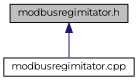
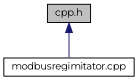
node "modbusregimitator.h": label "modbusregimitator.h" -> "cpp.h"
